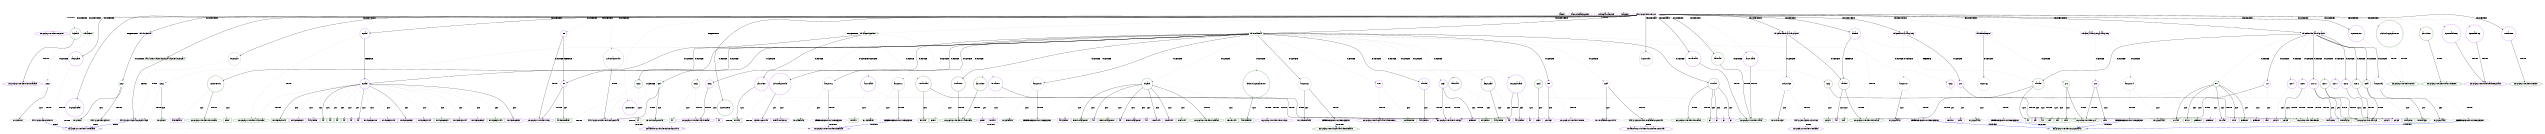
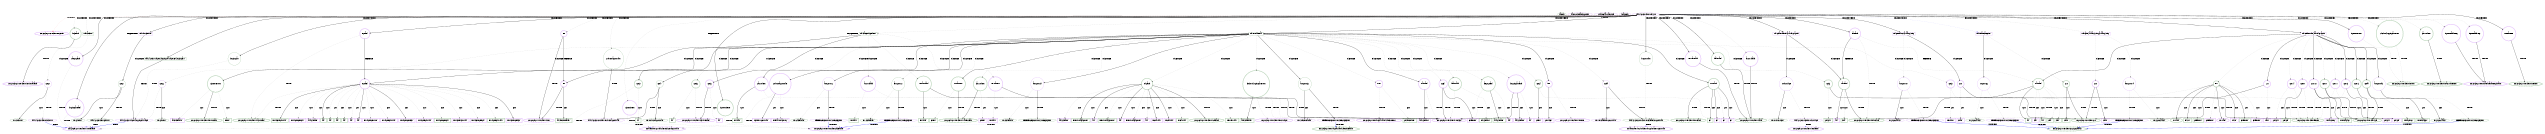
edge "void onModuleLoad()" -> "tddd24.project.controllers.ProductDragController": now "void onModuleLoad()" -> "VAR34"
edge "dropController" -> "tddd24.project.controllers.VerticalPanelDropController": added, label "OF_TYPE"
node "com.allen_sauer.gwt.dnd.client.drop.AbstractDropController": label "com.allen_sauer.gwt.dnd.client.drop.AbstractDropController" -> "com.allen_sauer.drop.dnd.client.drop.AbstractDropController"
